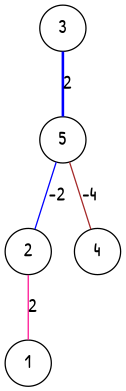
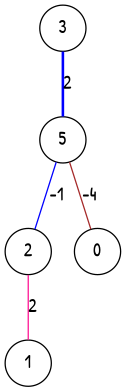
edge "5" -- "2": label "-2" -> "-1"
node "4": label "4" -> "0"
